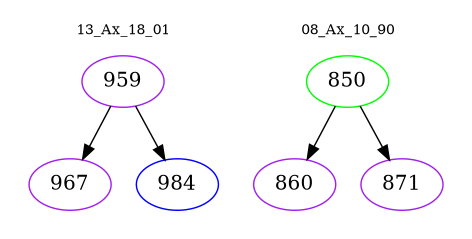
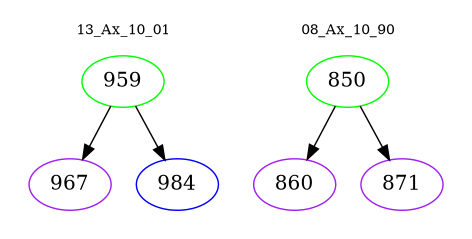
cluster "13_Ax_18_01": label "13_Ax_18_01" -> "13_Ax_10_01"
node "959": color purple -> green
